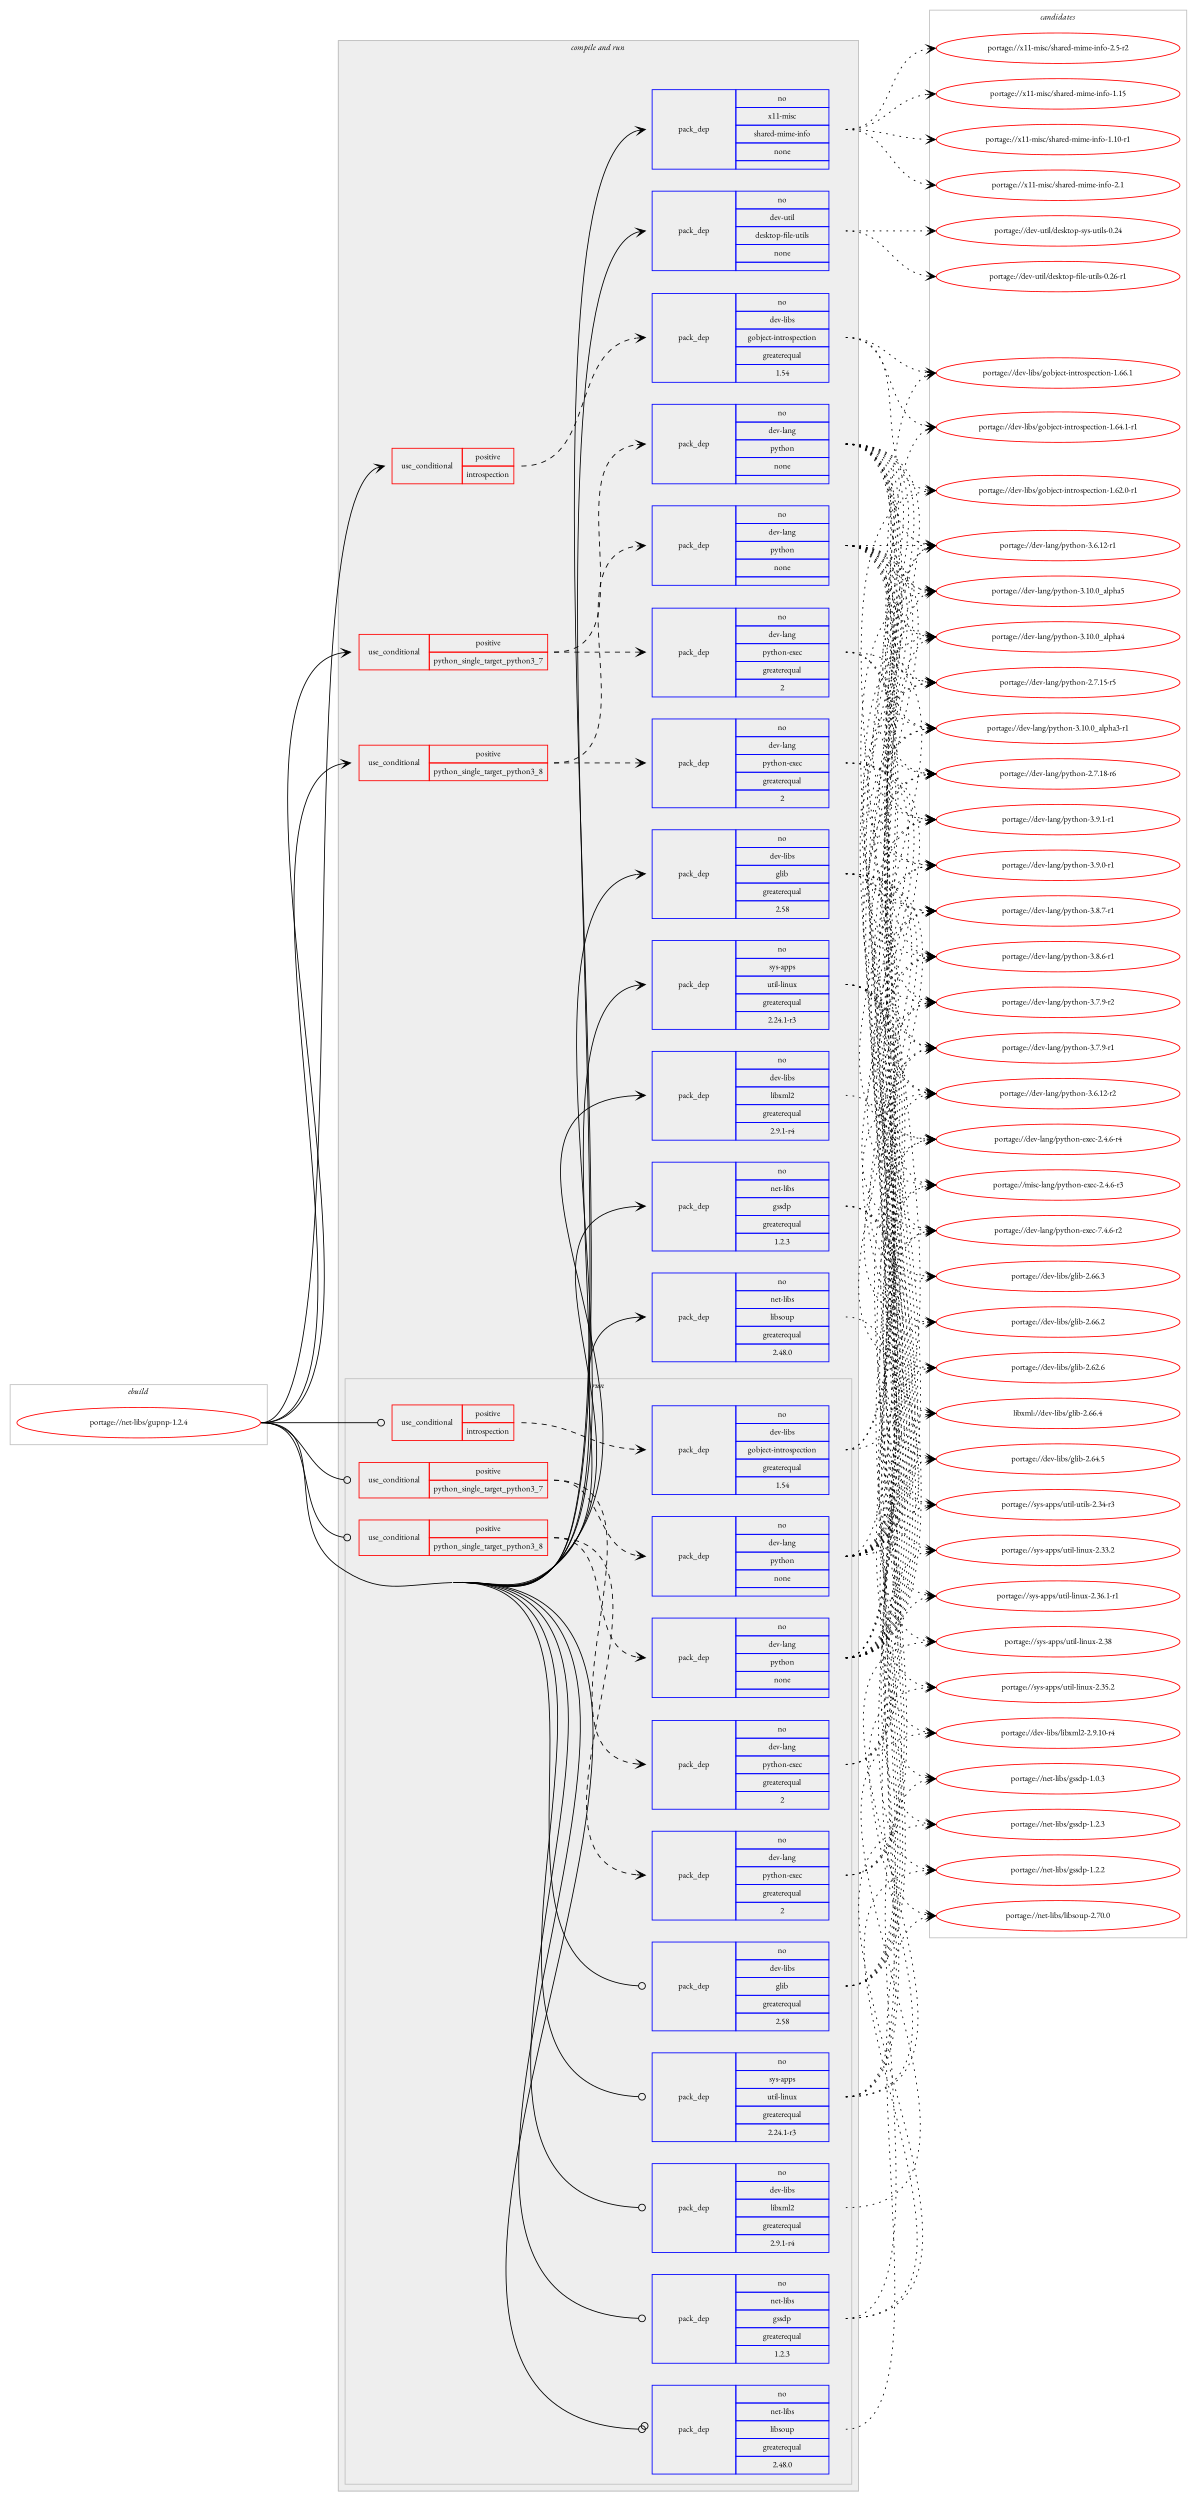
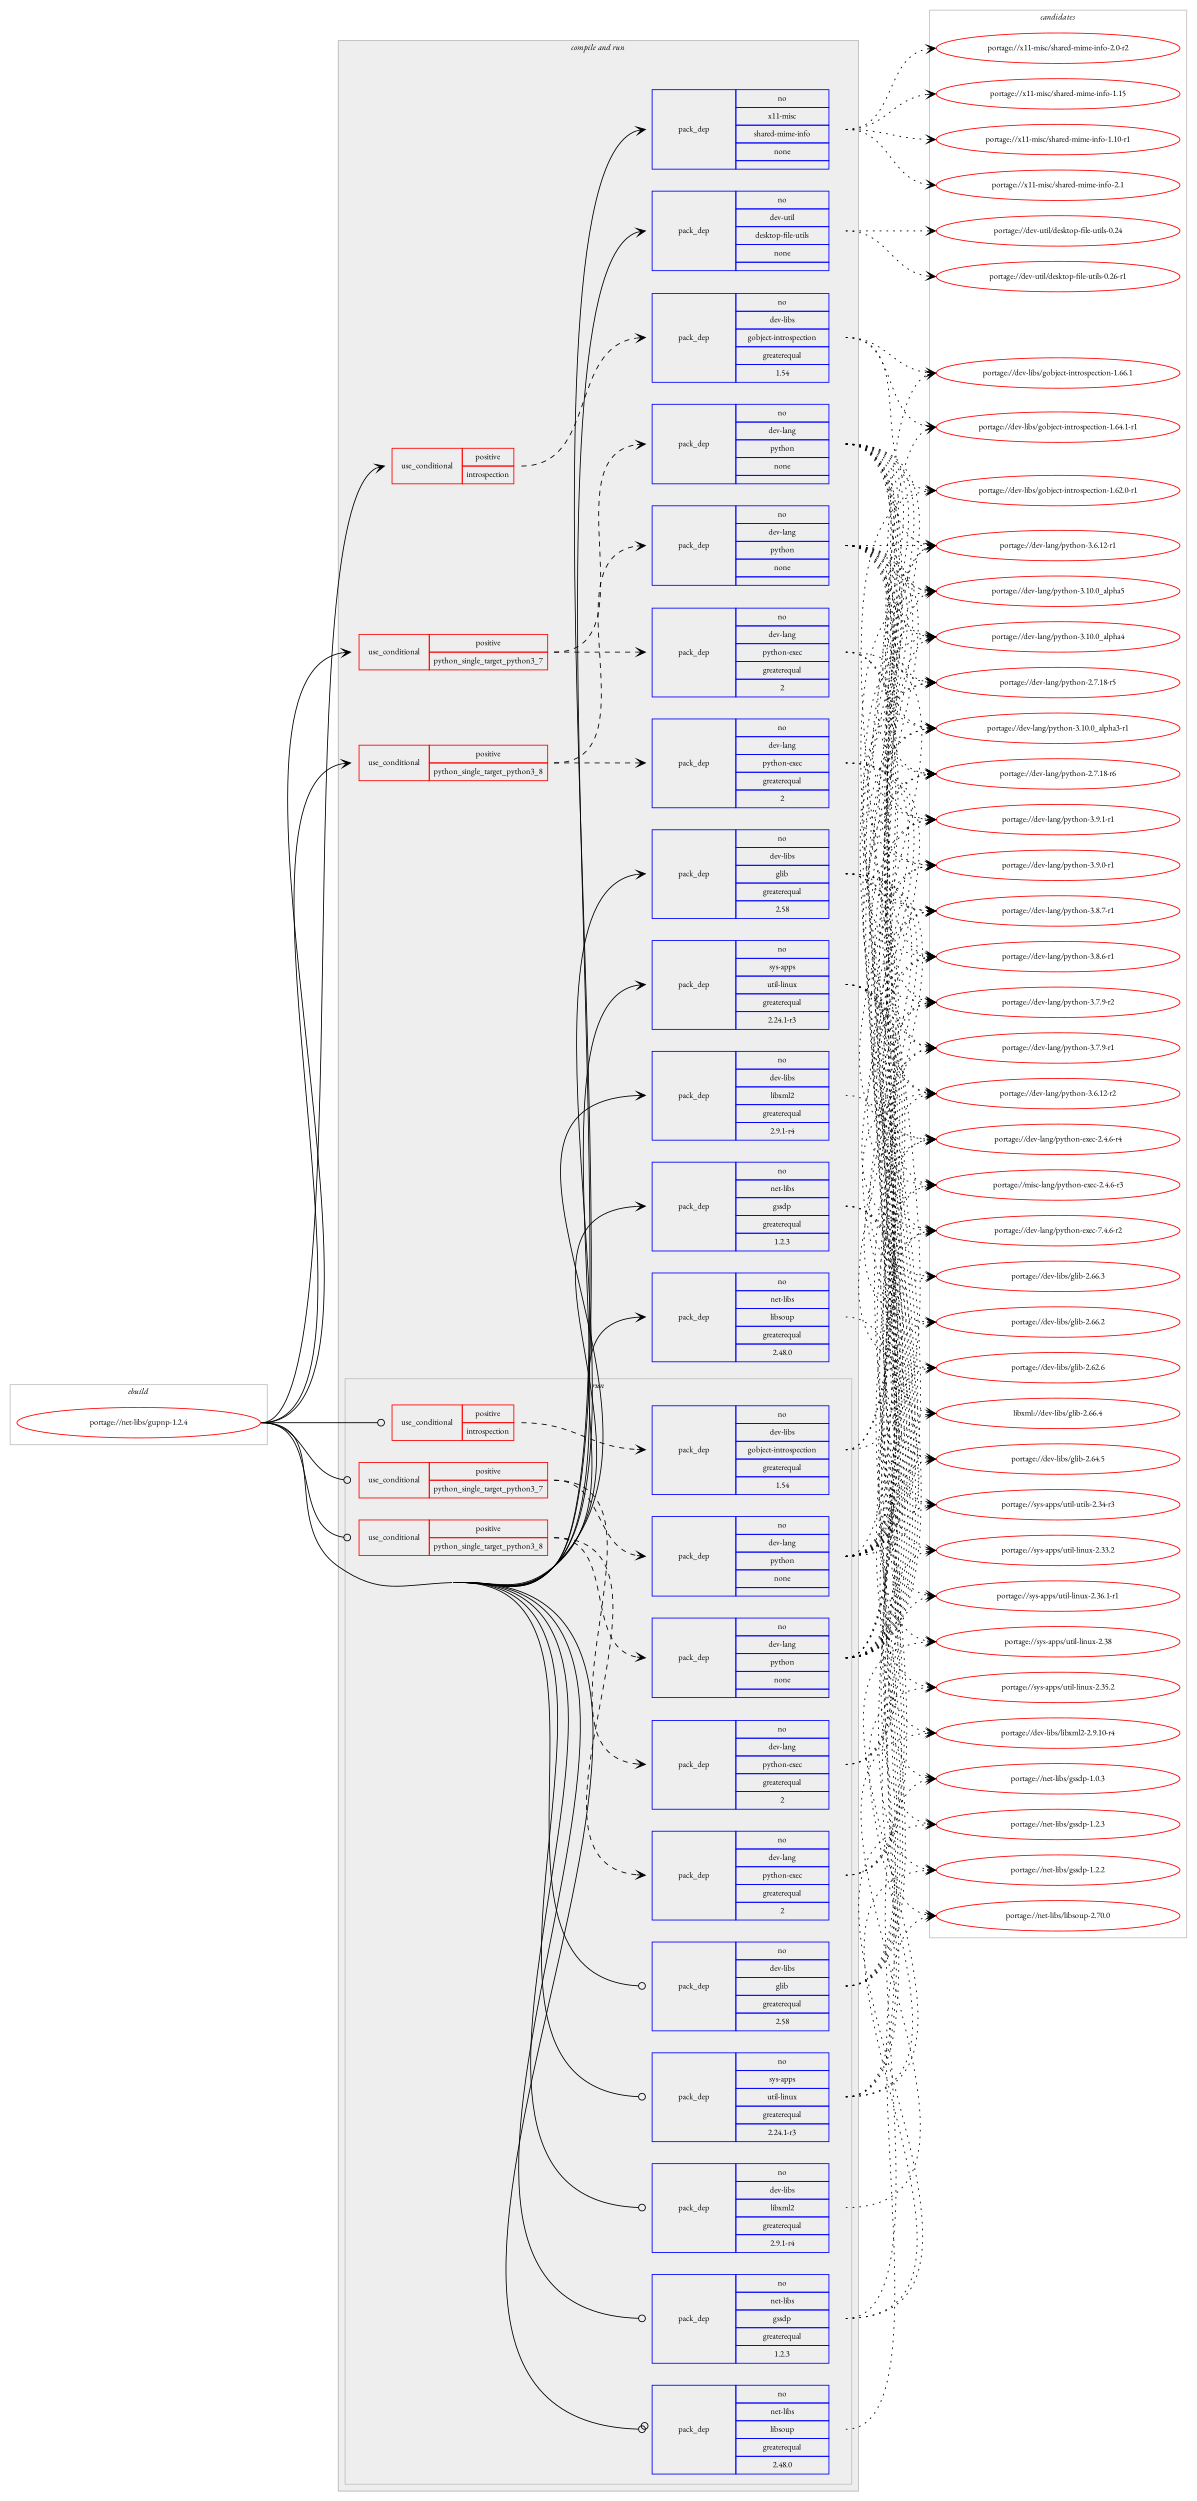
node "portage://x11-misc/shared-mime-info-2.5-r2": label "portage://x11-misc/shared-mime-info-2.5-r2" -> "portage://x11-misc/shared-mime-info-2.0-r2"
node "portage://dev-util/desktop-sys-utils-0.24": label "portage://dev-util/desktop-sys-utils-0.24" -> "portage://dev-util/desktop-file-utils-0.24"
node "portage://dev-lang/python-2.7.15-r5": label "portage://dev-lang/python-2.7.15-r5" -> "portage://dev-lang/python-2.7.18-r5"
